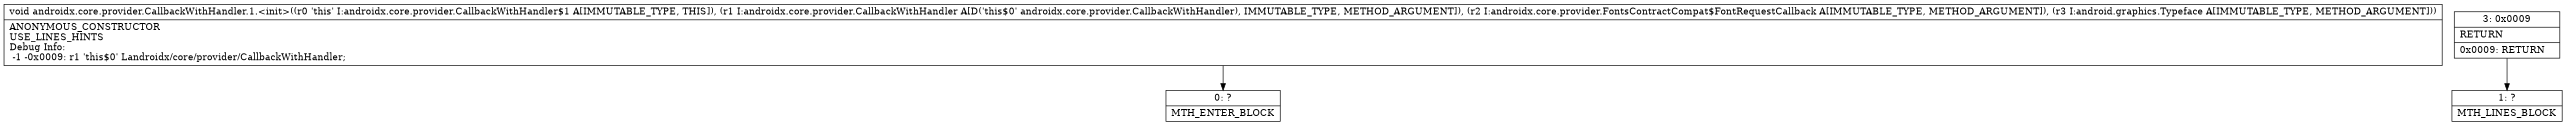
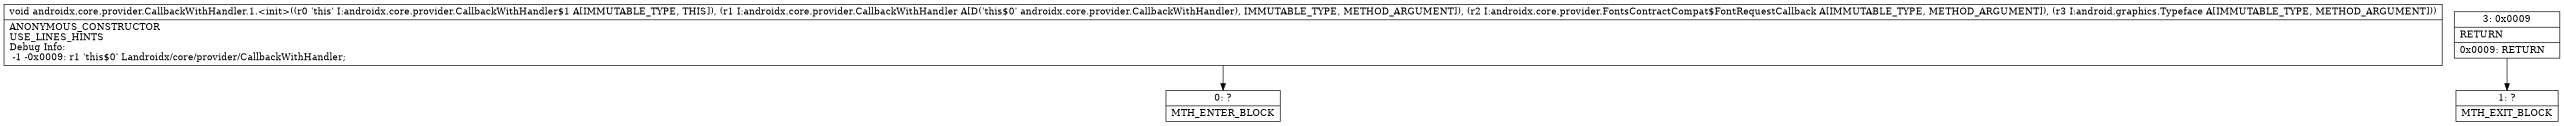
node "1: ?": text "MTH_LINES_BLOCK" -> "MTH_EXIT_BLOCK"
